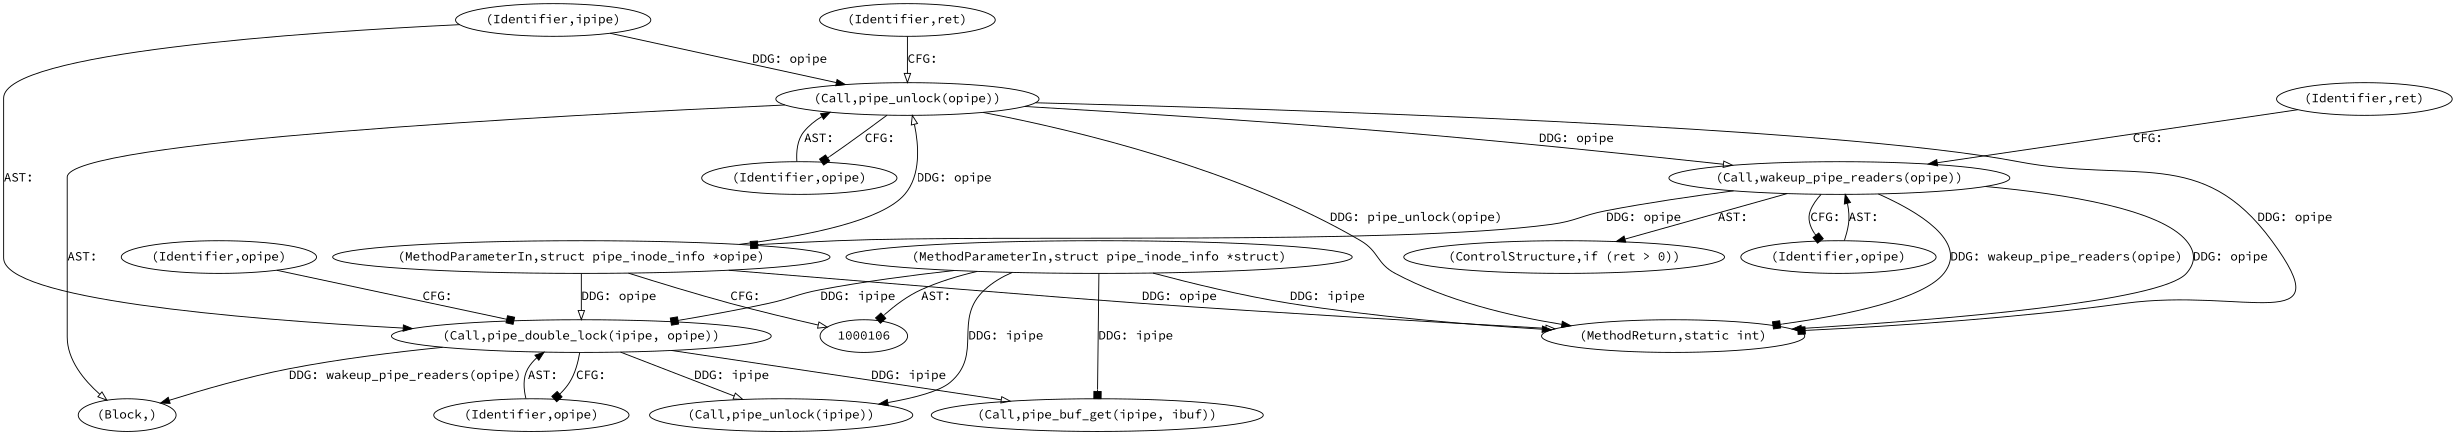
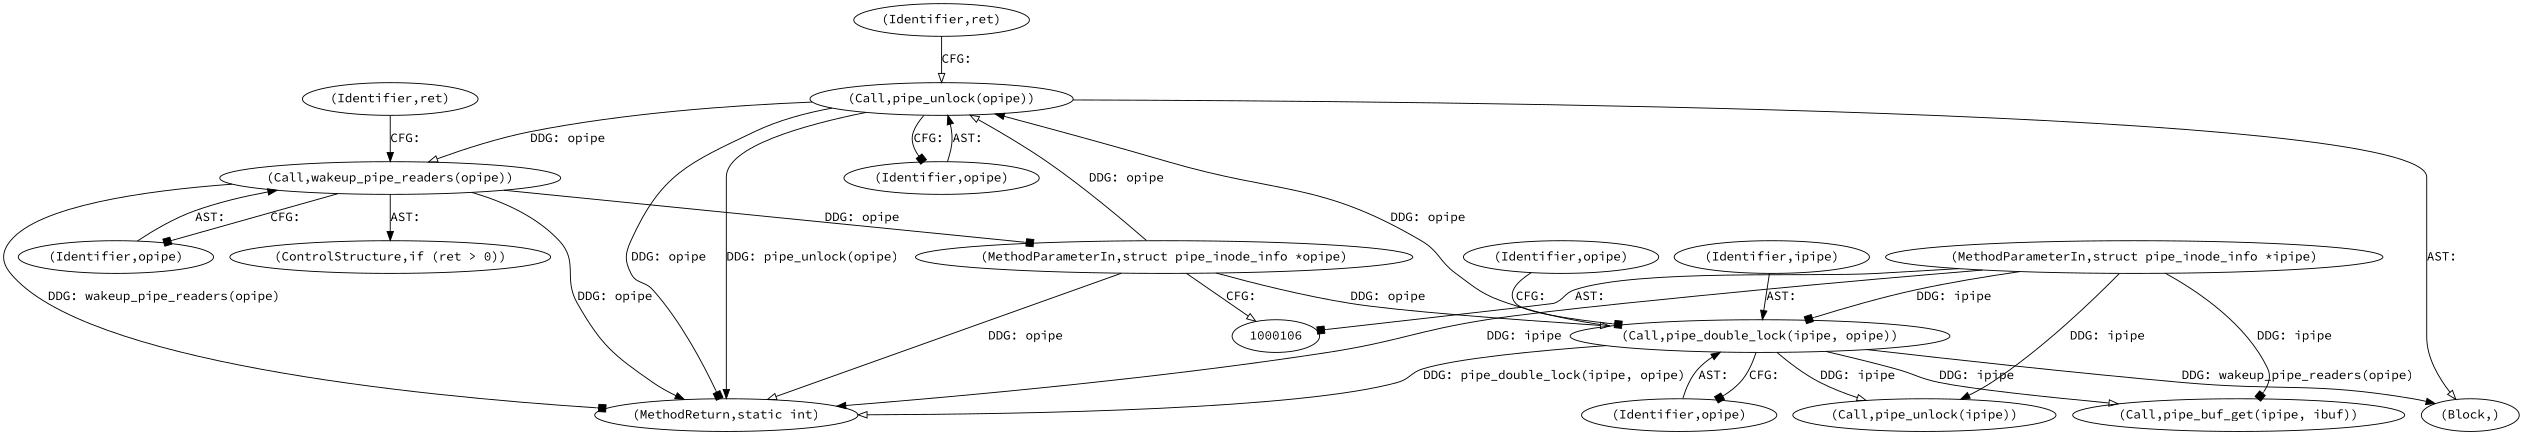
edge "(Identifier,ipipe)" -> "(Call,pipe_unlock(opipe))": now "(Call,pipe_double_lock(ipipe, opipe))" -> "(Call,pipe_unlock(opipe))"
node "(MethodParameterIn,struct pipe_inode_info *struct)": label "(MethodParameterIn,struct pipe_inode_info *struct)" -> "(MethodParameterIn,struct pipe_inode_info *ipipe)"
edge "(Call,pipe_double_lock(ipipe, opipe))" -> "(MethodReturn,static int)": added, label "DDG: pipe_double_lock(ipipe, opipe)"
